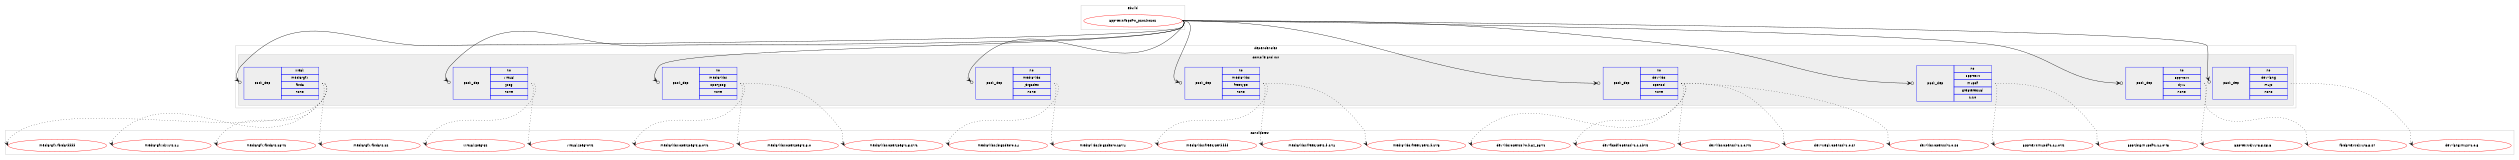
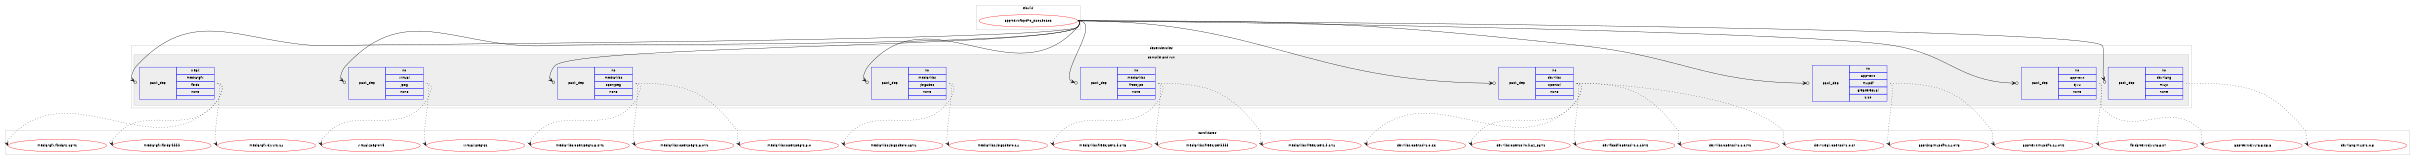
node "media-gfx/fbida-2.12": removed
node "virtual/jpeg-0-r2": label "virtual/jpeg-0-r2" -> "virtual/jpeg-0-r9"
